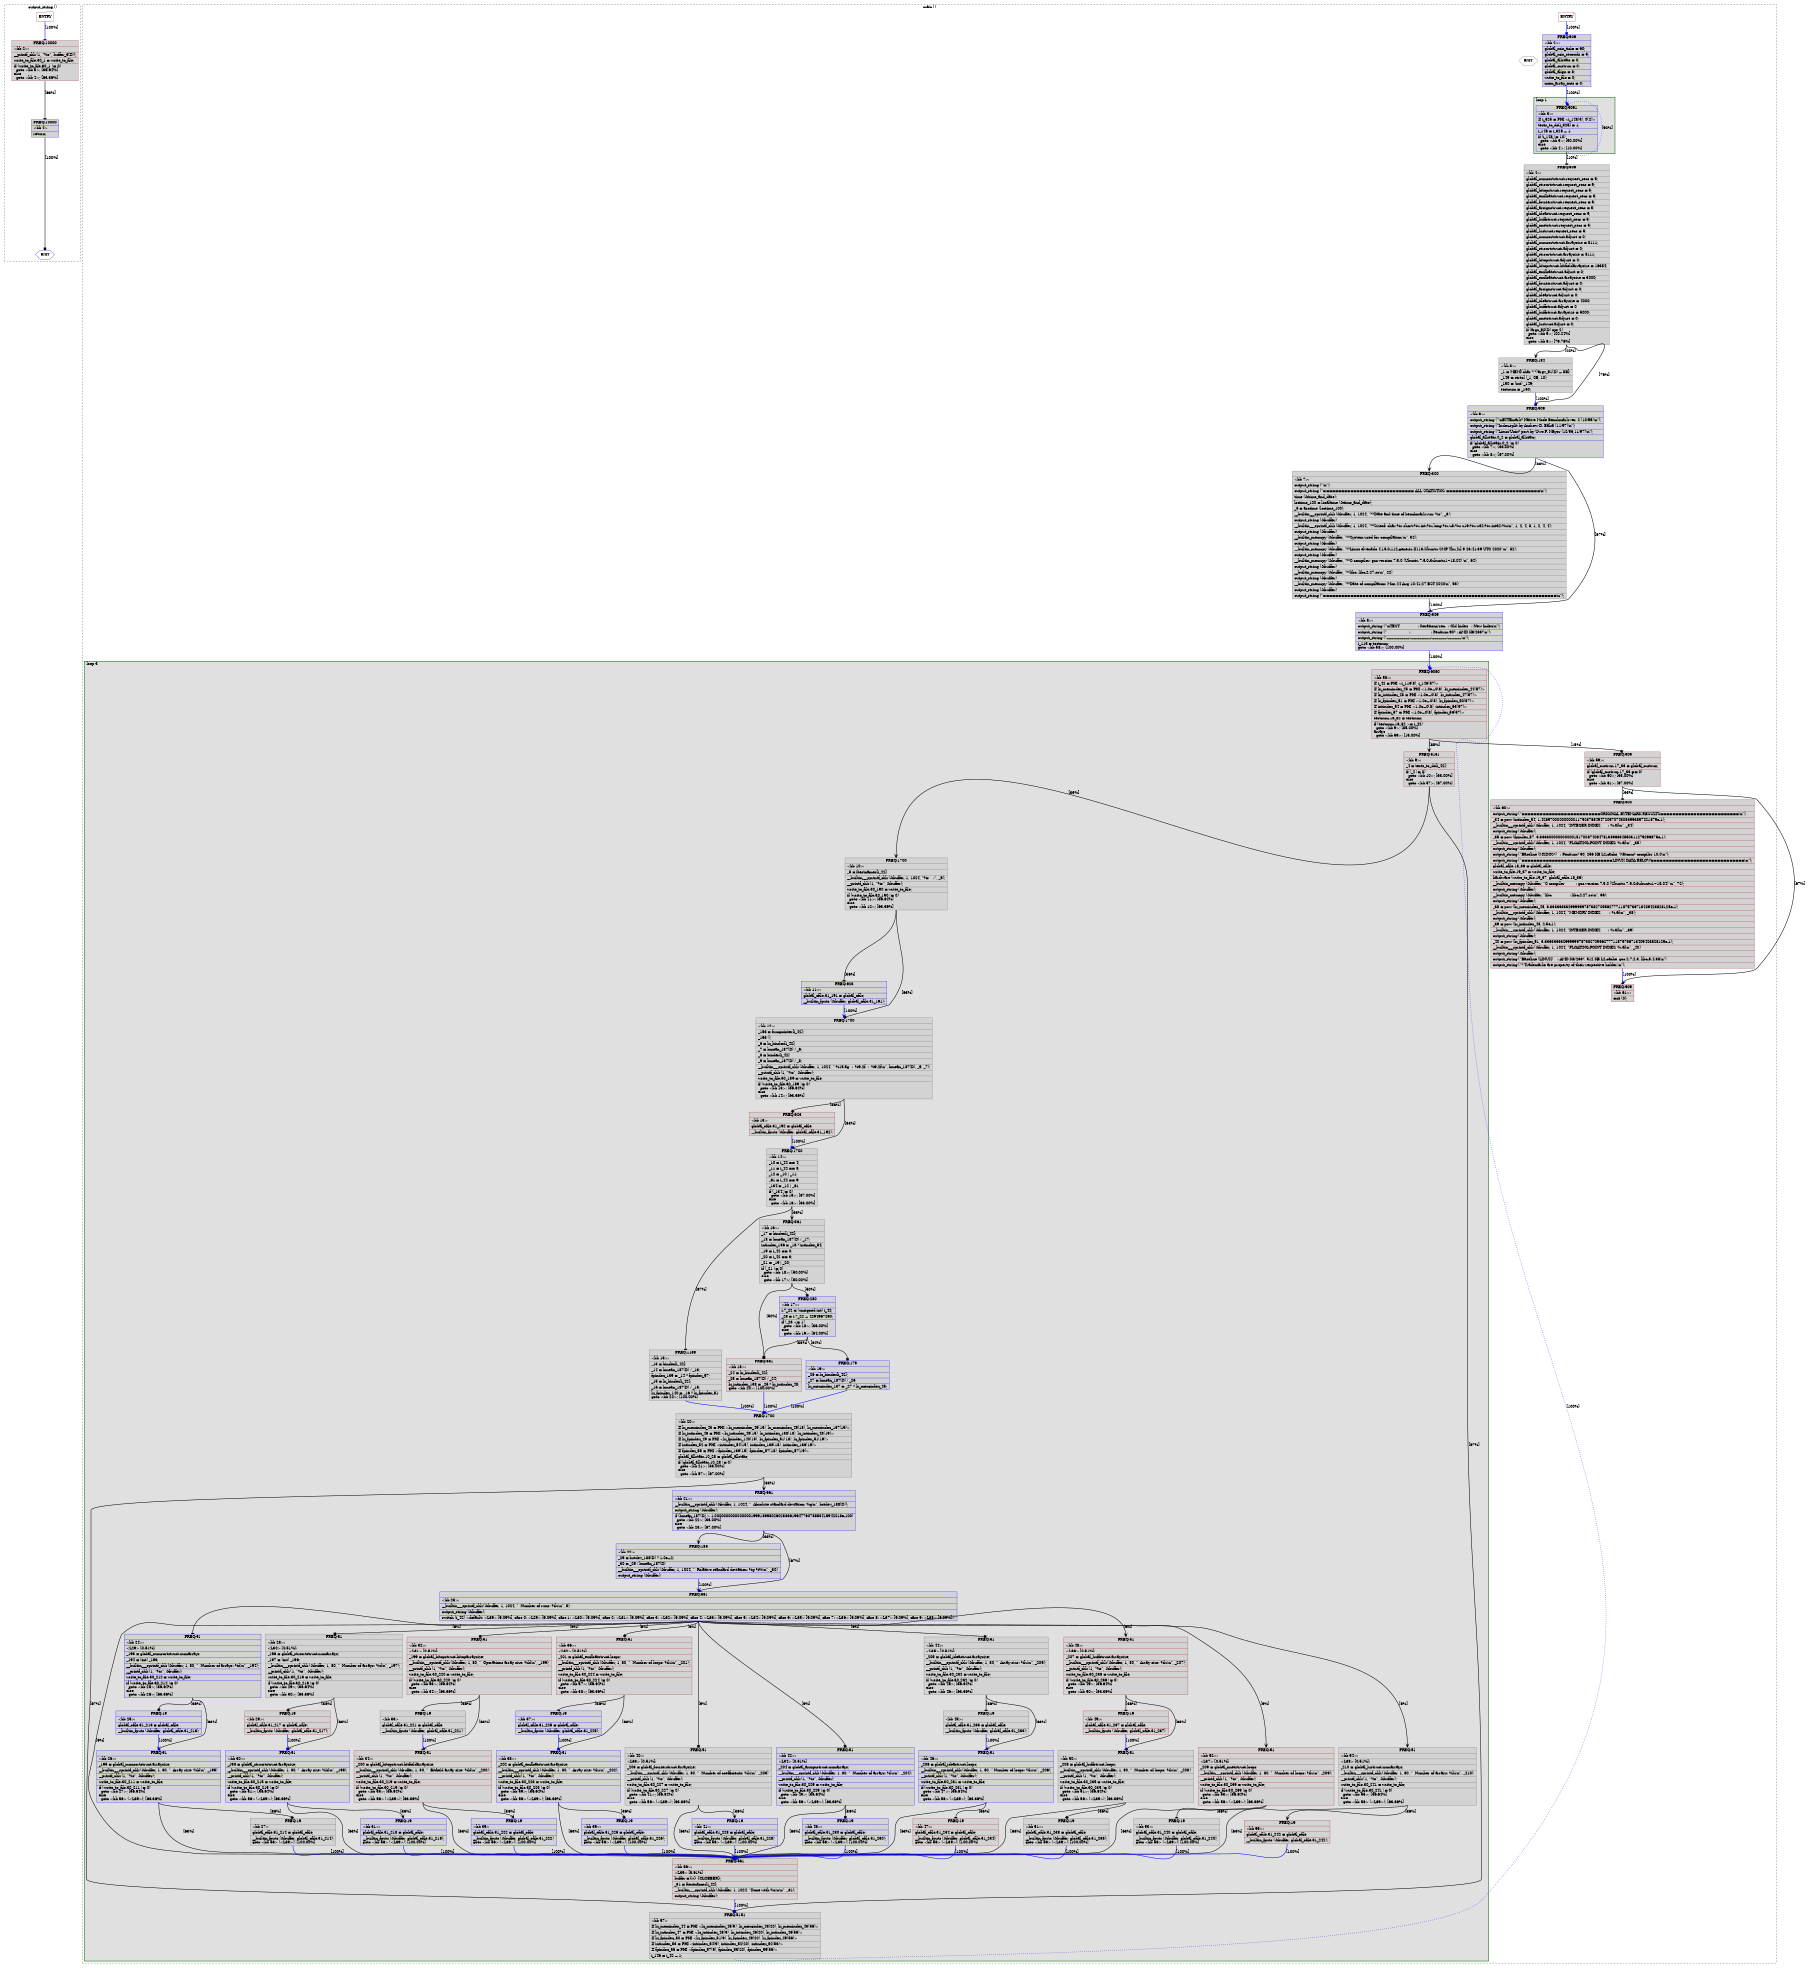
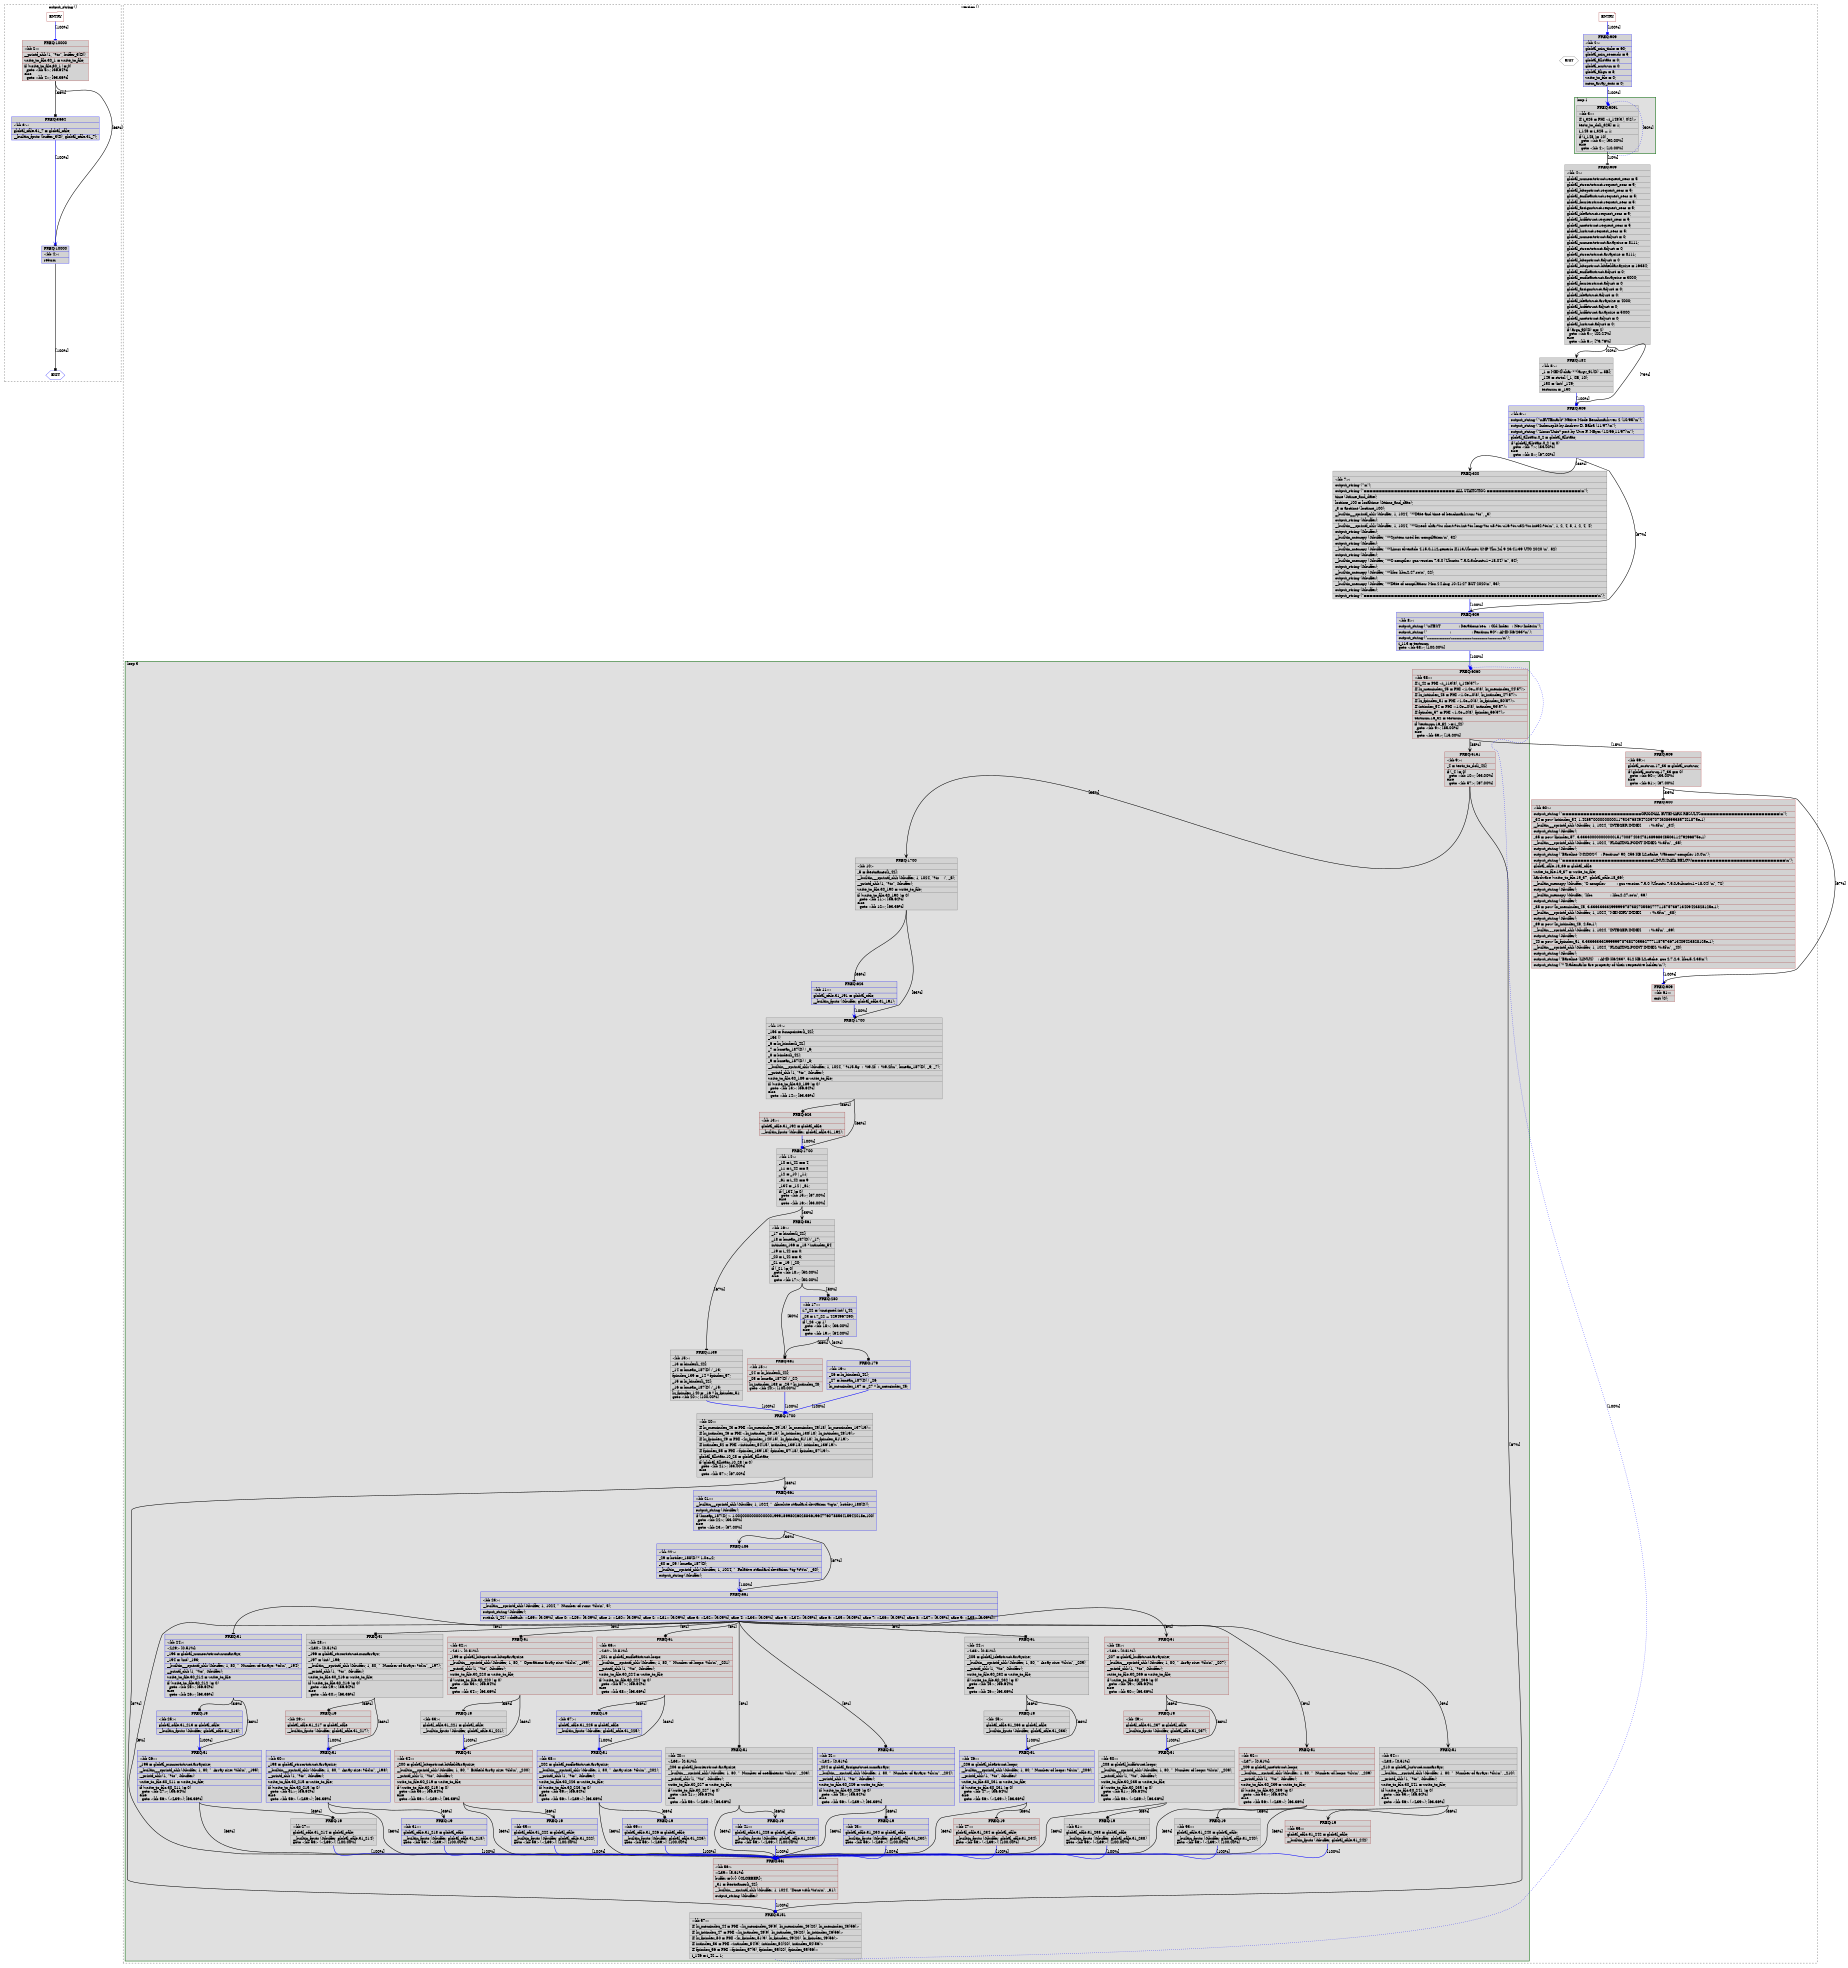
cluster "main ()": label "main ()" -> "version ()"
node "FREQ:3664": added
node "FREQ:9091": color blue -> gray40
node "FREQ:6060": text "arrays" -> "else"
edge "FREQ:280" -> "FREQ:381": arrowhead box -> vee
